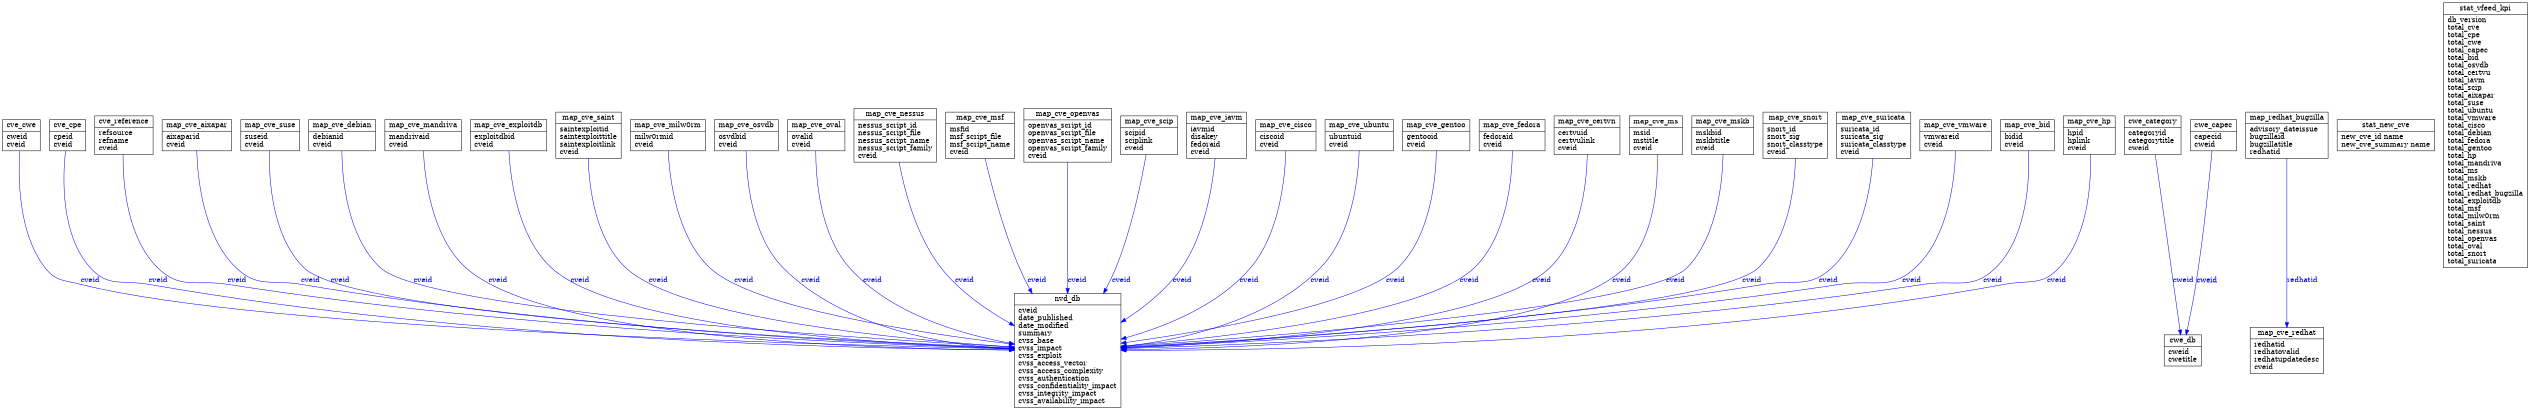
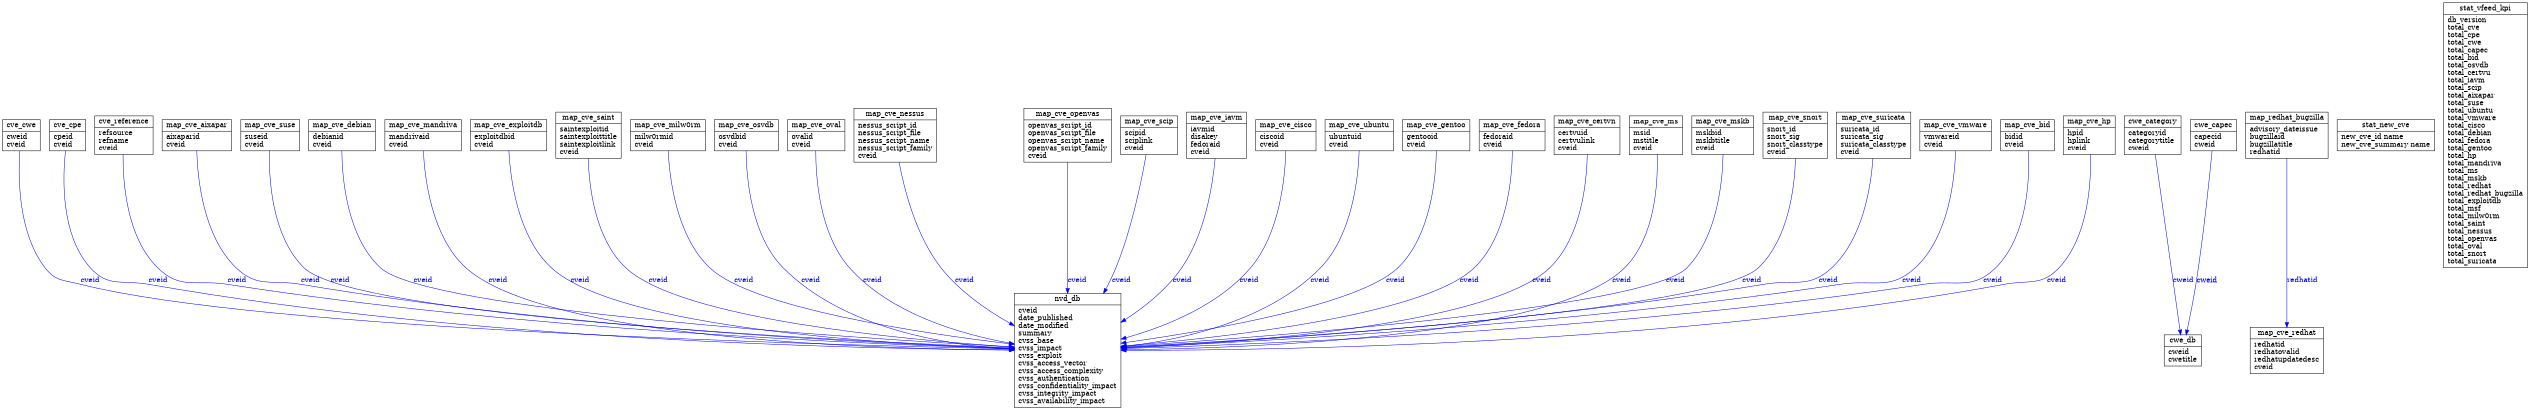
node "map_cve_msf": removed
